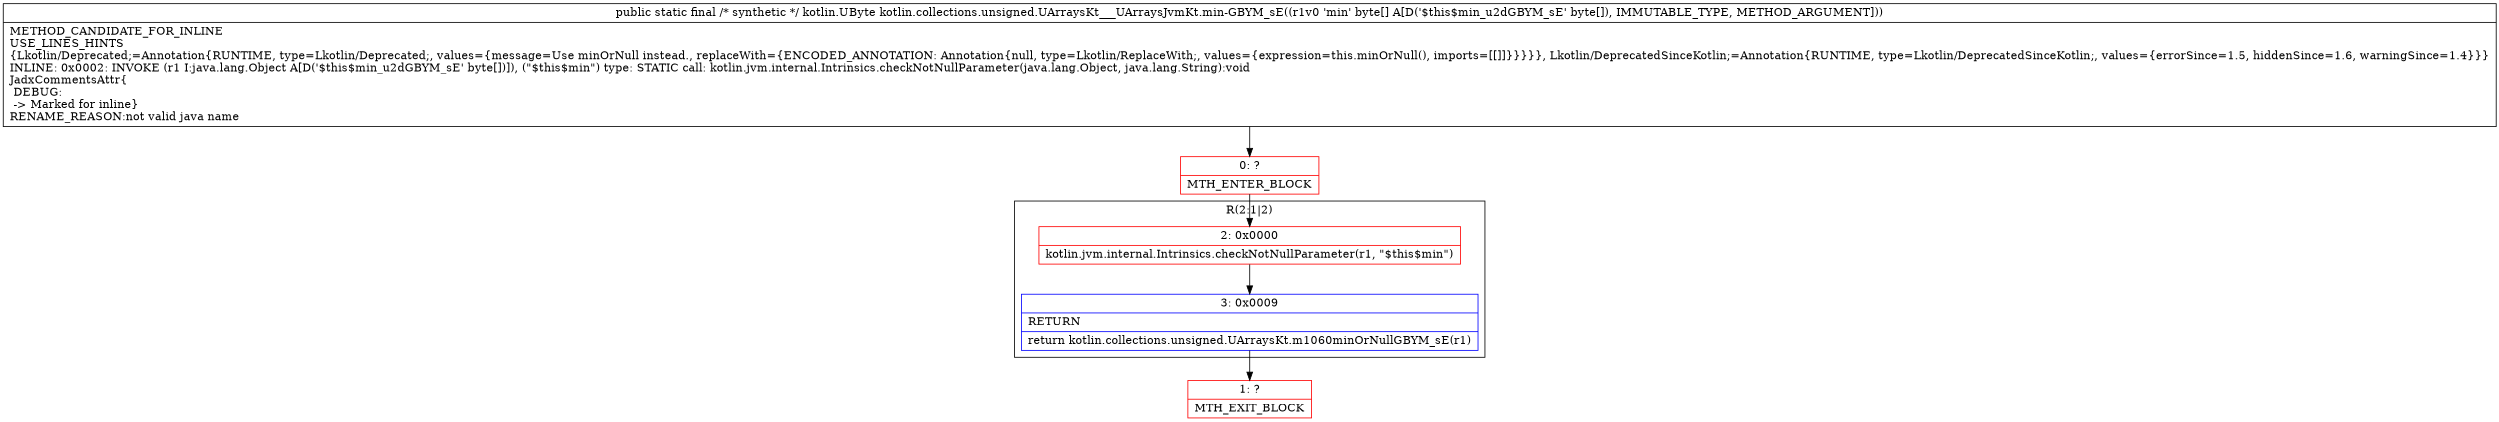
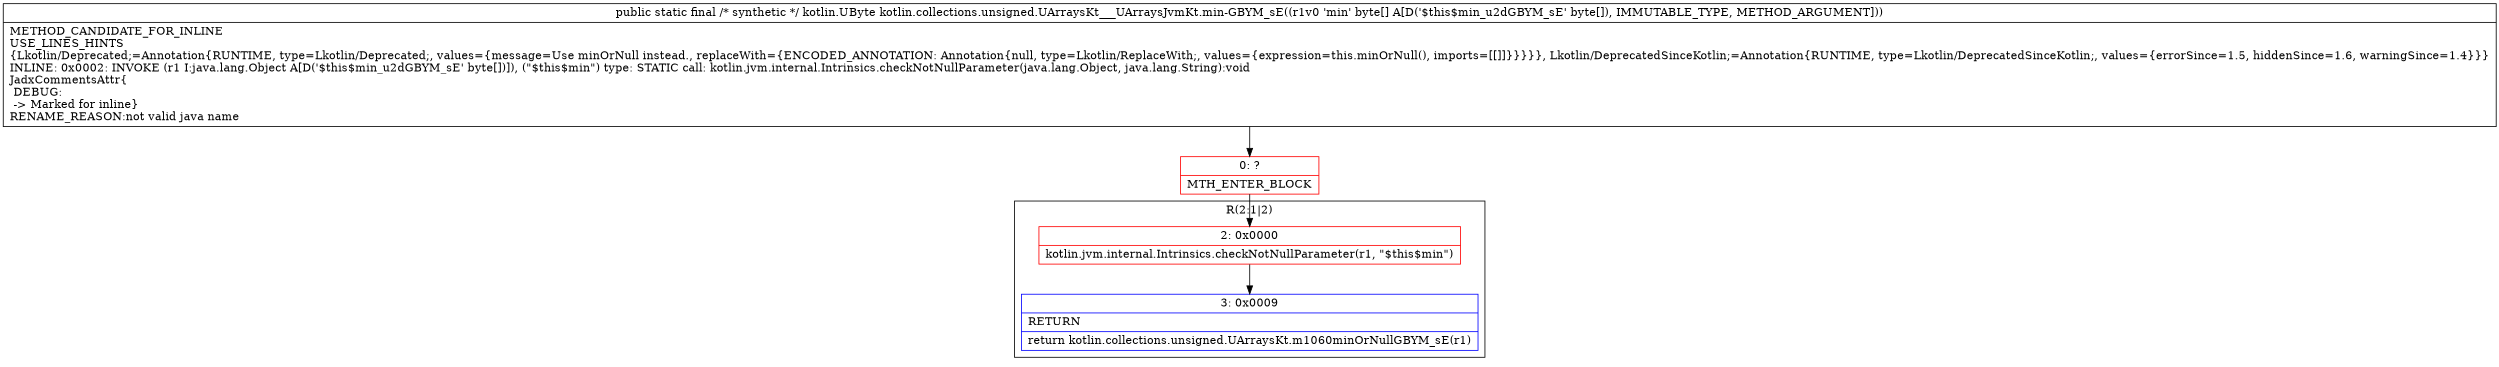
node "1: ?": removed
